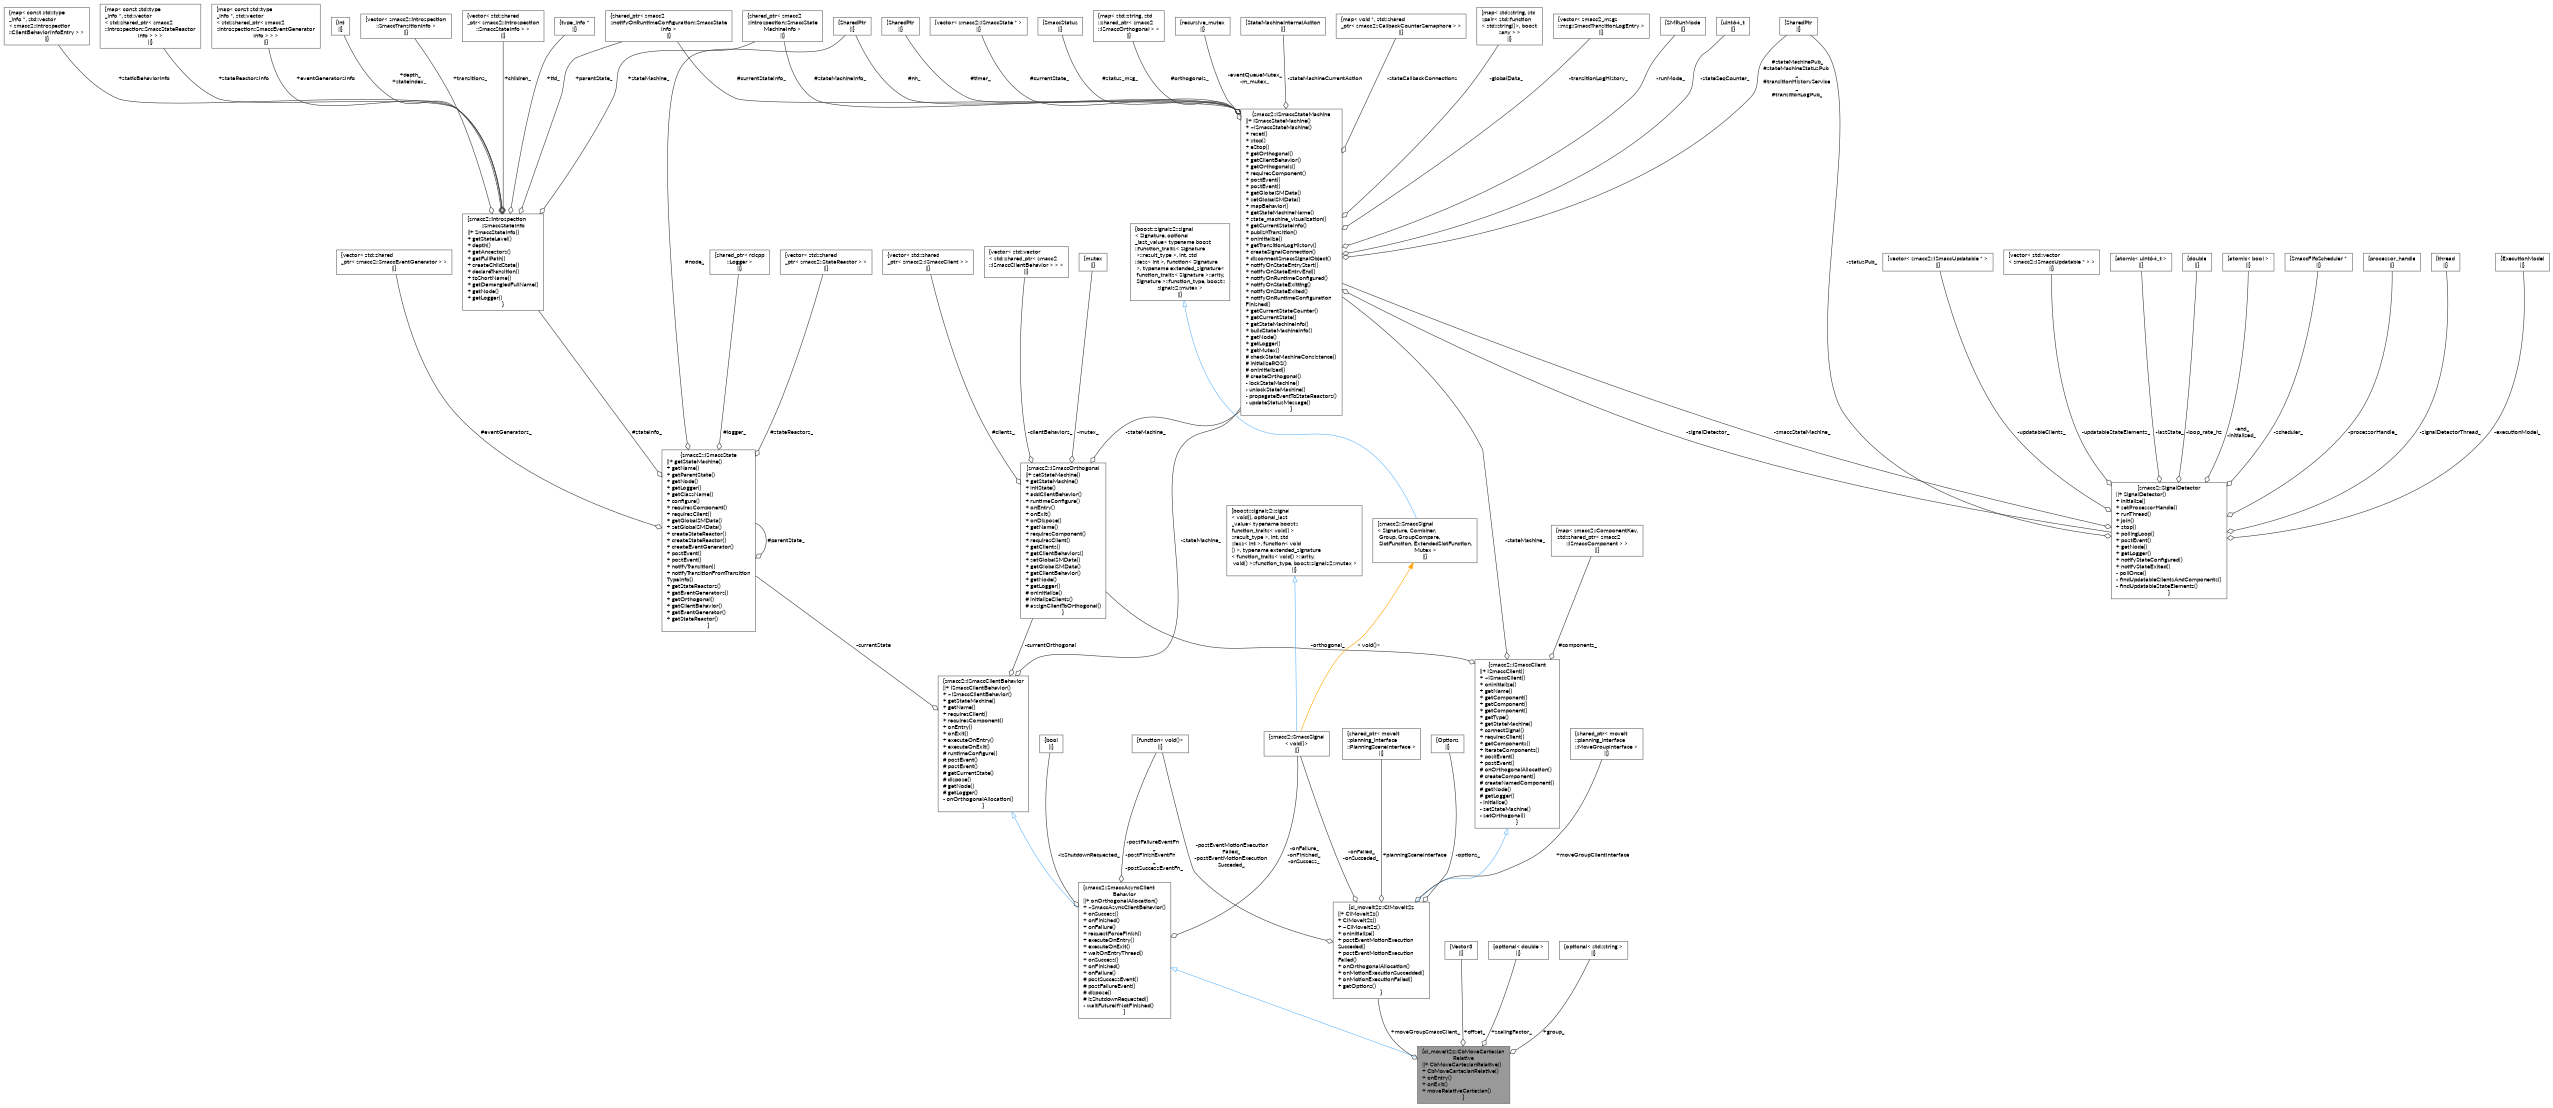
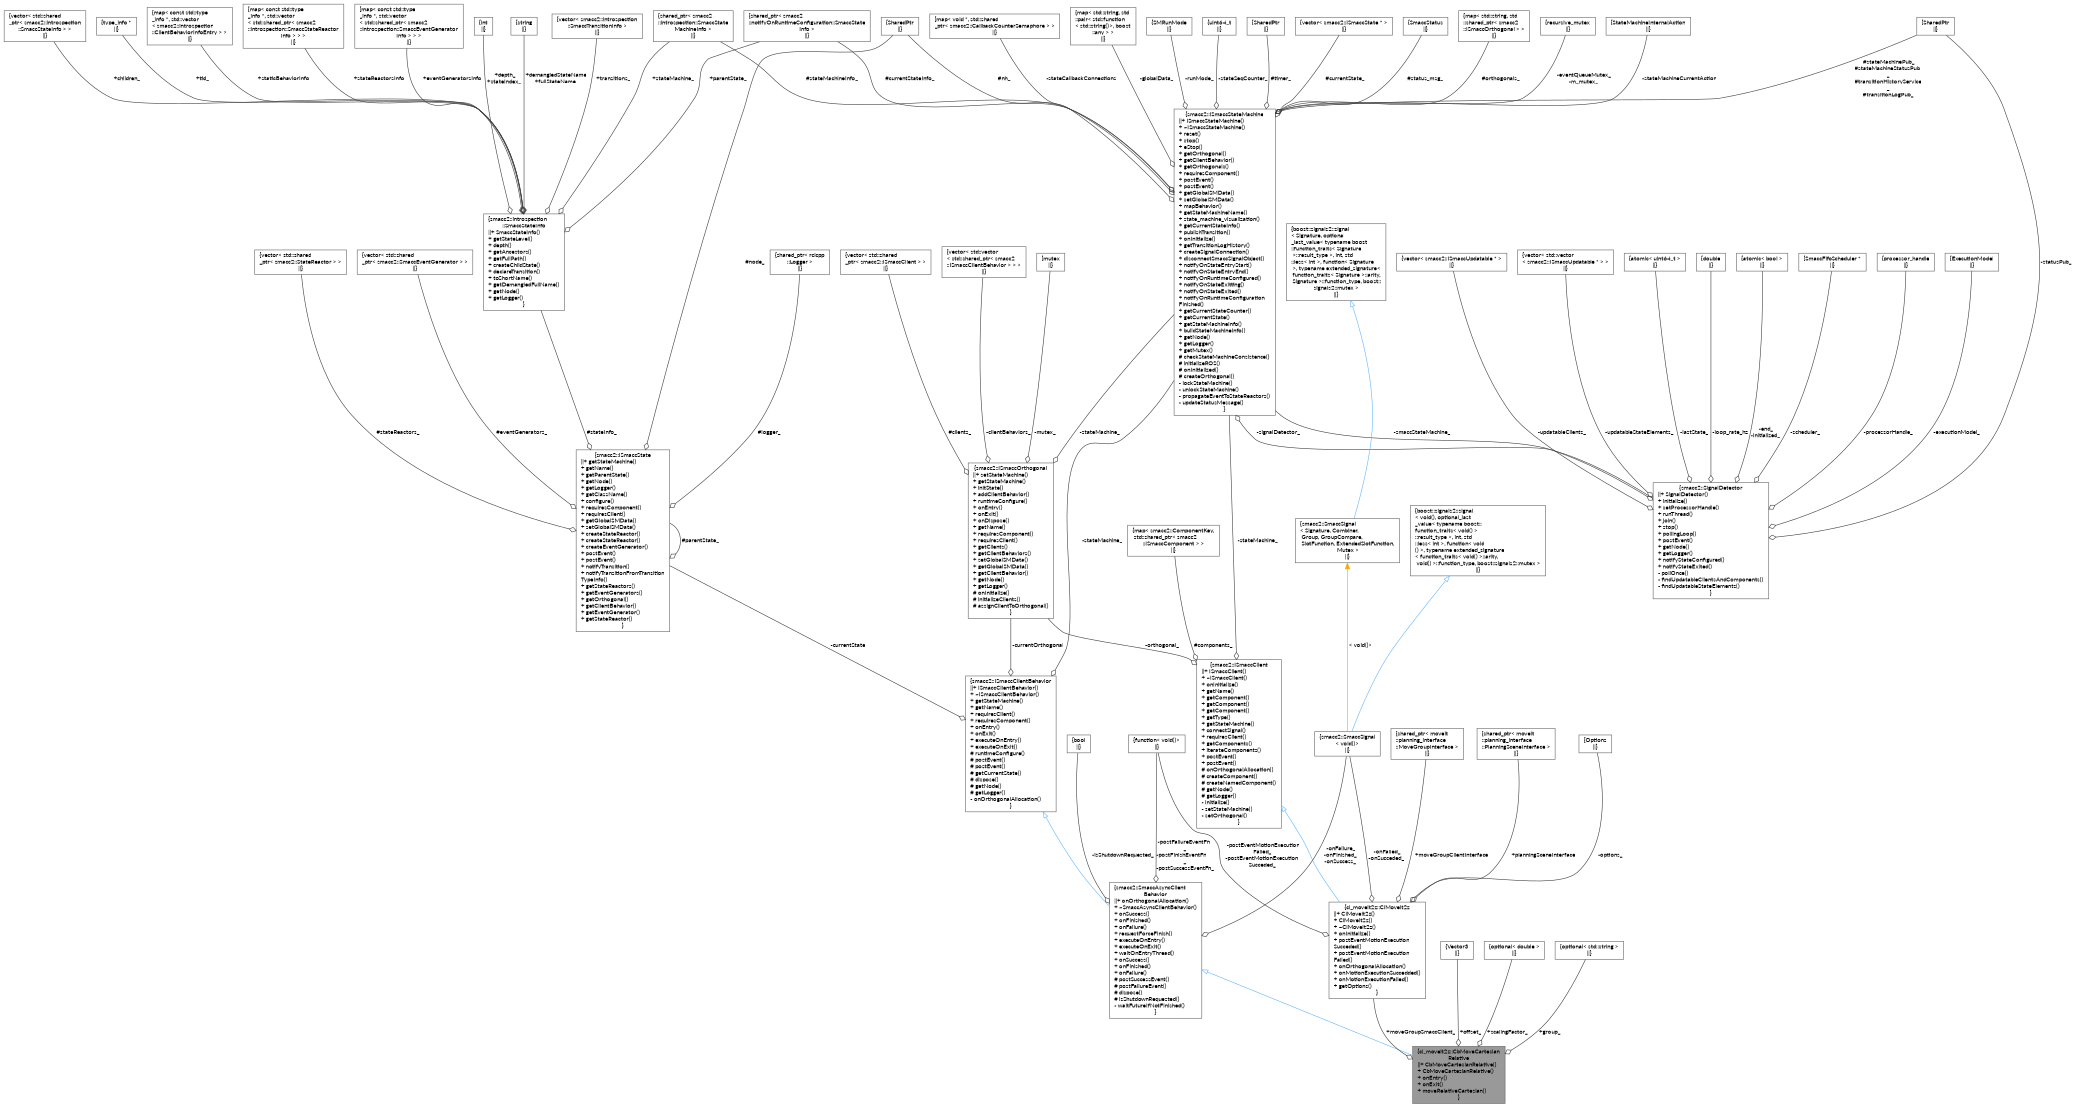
node "{string ||}": added
node "{vector< smacc2_msgs ::msg::SmaccTransitionLogEntry > ||}": removed
node "{thread ||}": removed
